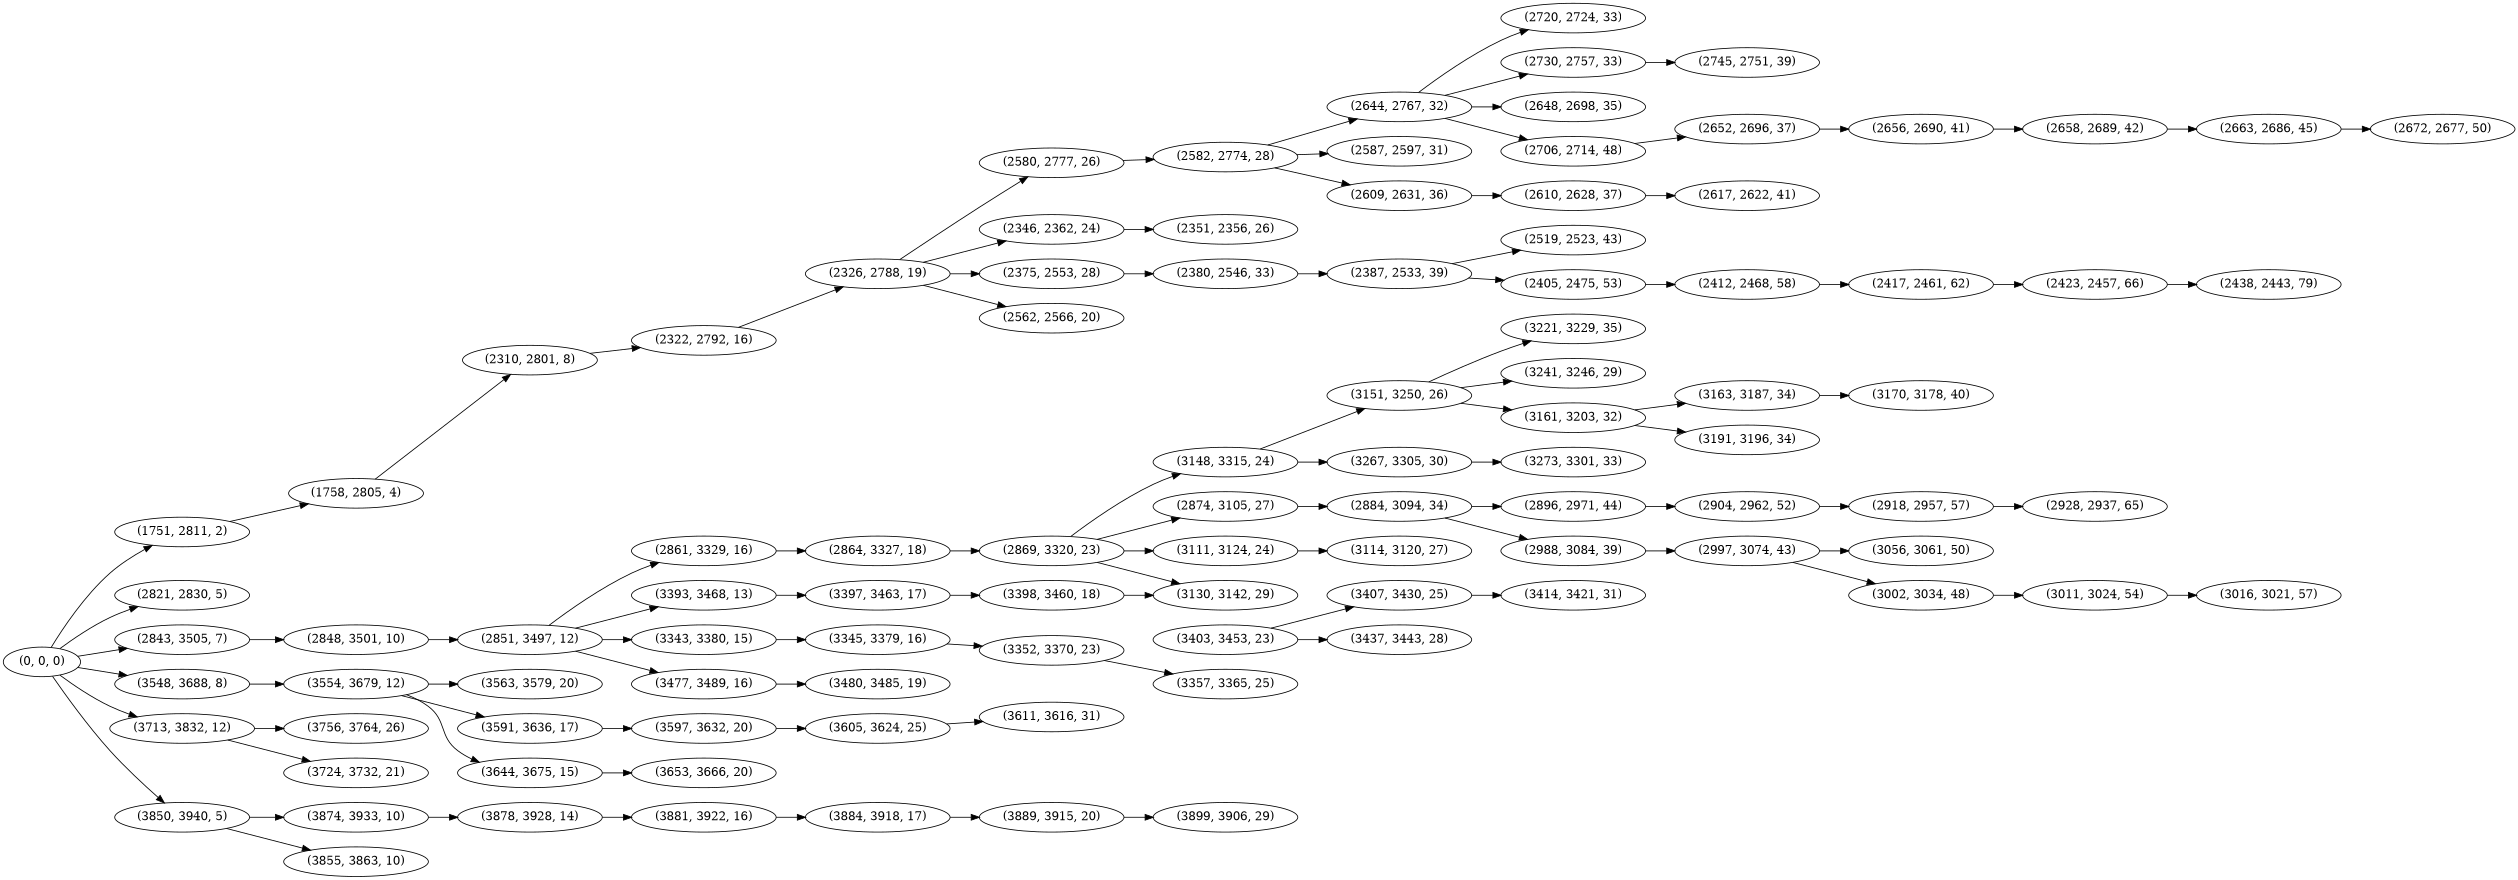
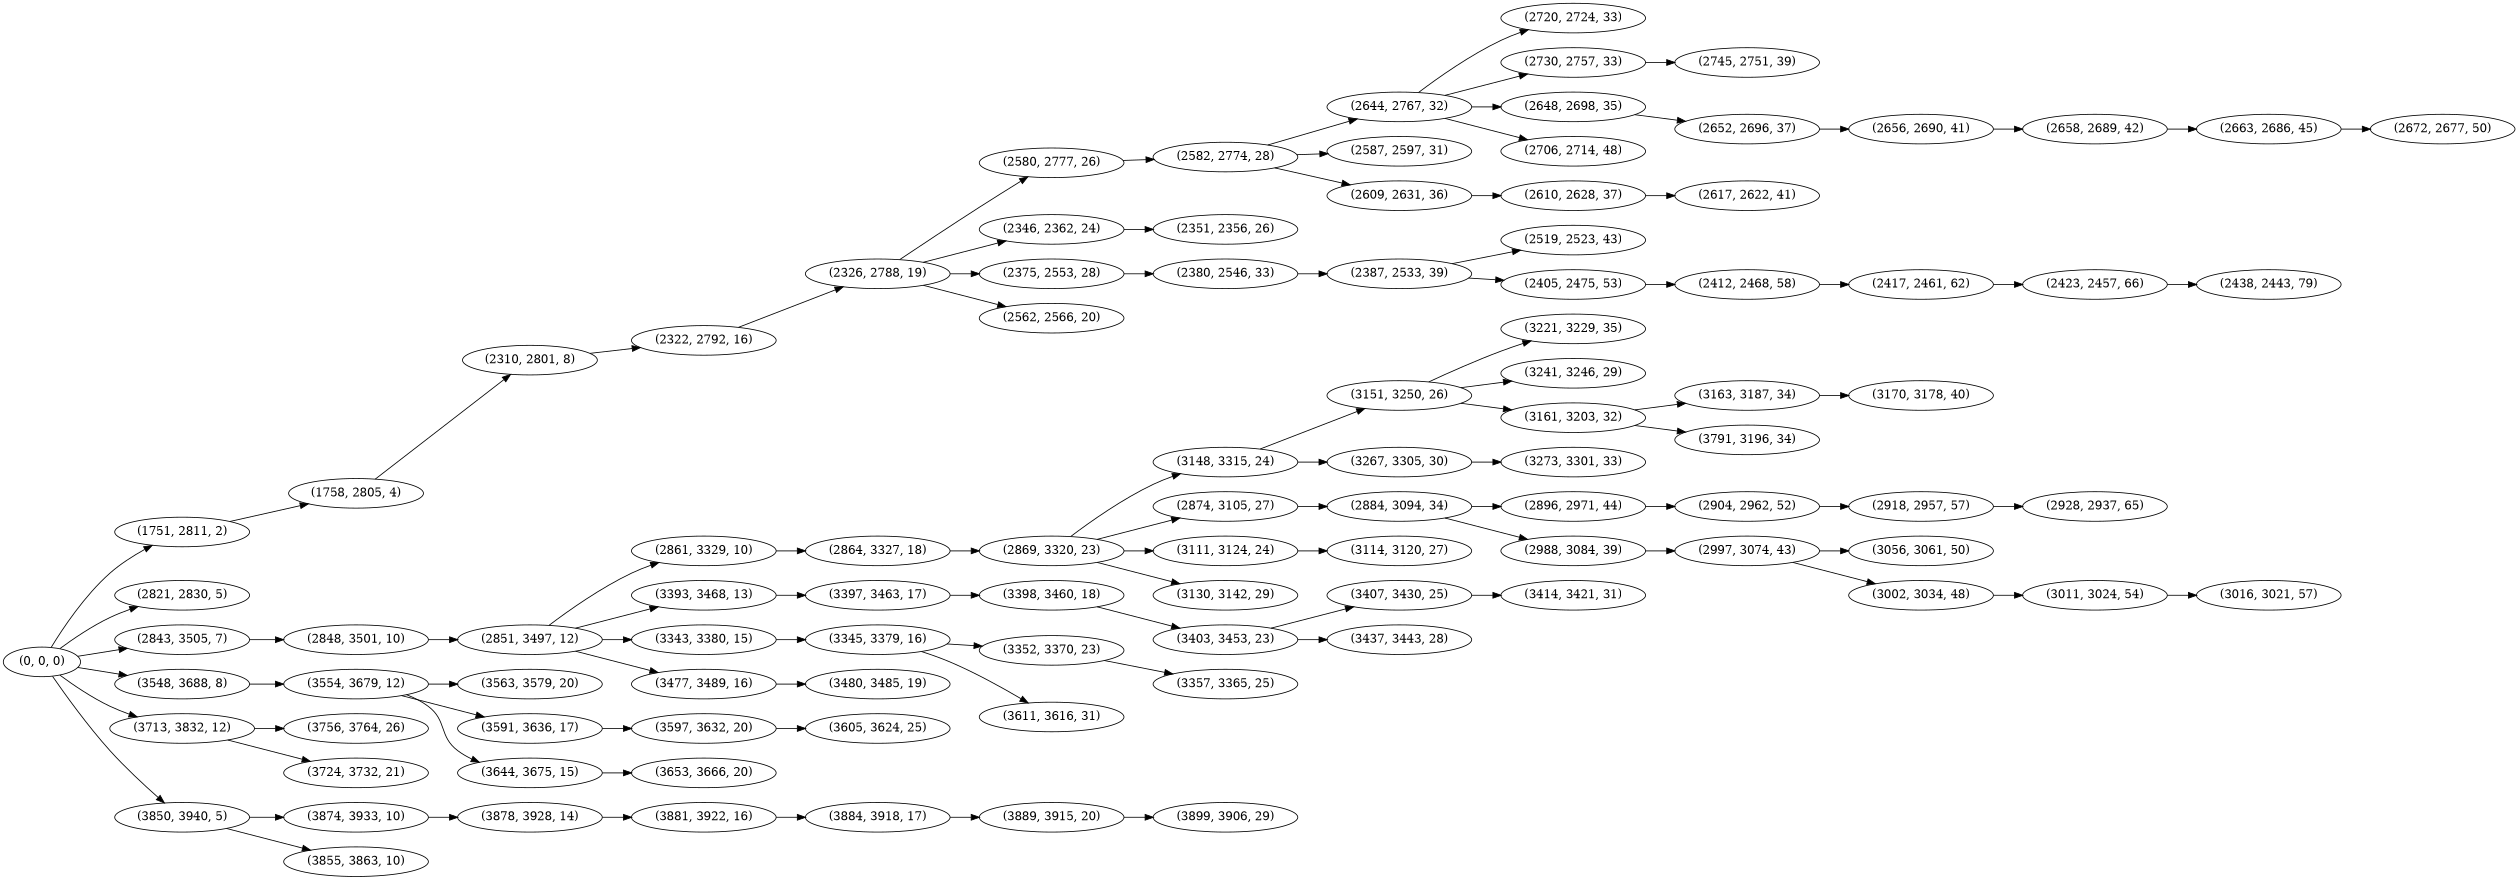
edge "(2706, 2714, 48)" -> "(2652, 2696, 37)": now "(2648, 2698, 35)" -> "(2652, 2696, 37)"
node "(3191, 3196, 34)": label "(3191, 3196, 34)" -> "(3791, 3196, 34)"
node "(2861, 3329, 16)": label "(2861, 3329, 16)" -> "(2861, 3329, 10)"
edge "(3398, 3460, 18)" -> "(3130, 3142, 29)": now "(3398, 3460, 18)" -> "(3403, 3453, 23)"
edge "(3605, 3624, 25)" -> "(3611, 3616, 31)": now "(3345, 3379, 16)" -> "(3611, 3616, 31)"
